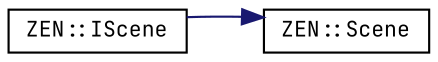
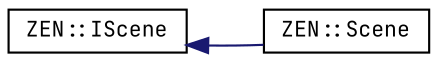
edge "ZEN::IScene" -> "ZEN::Scene": reversed
